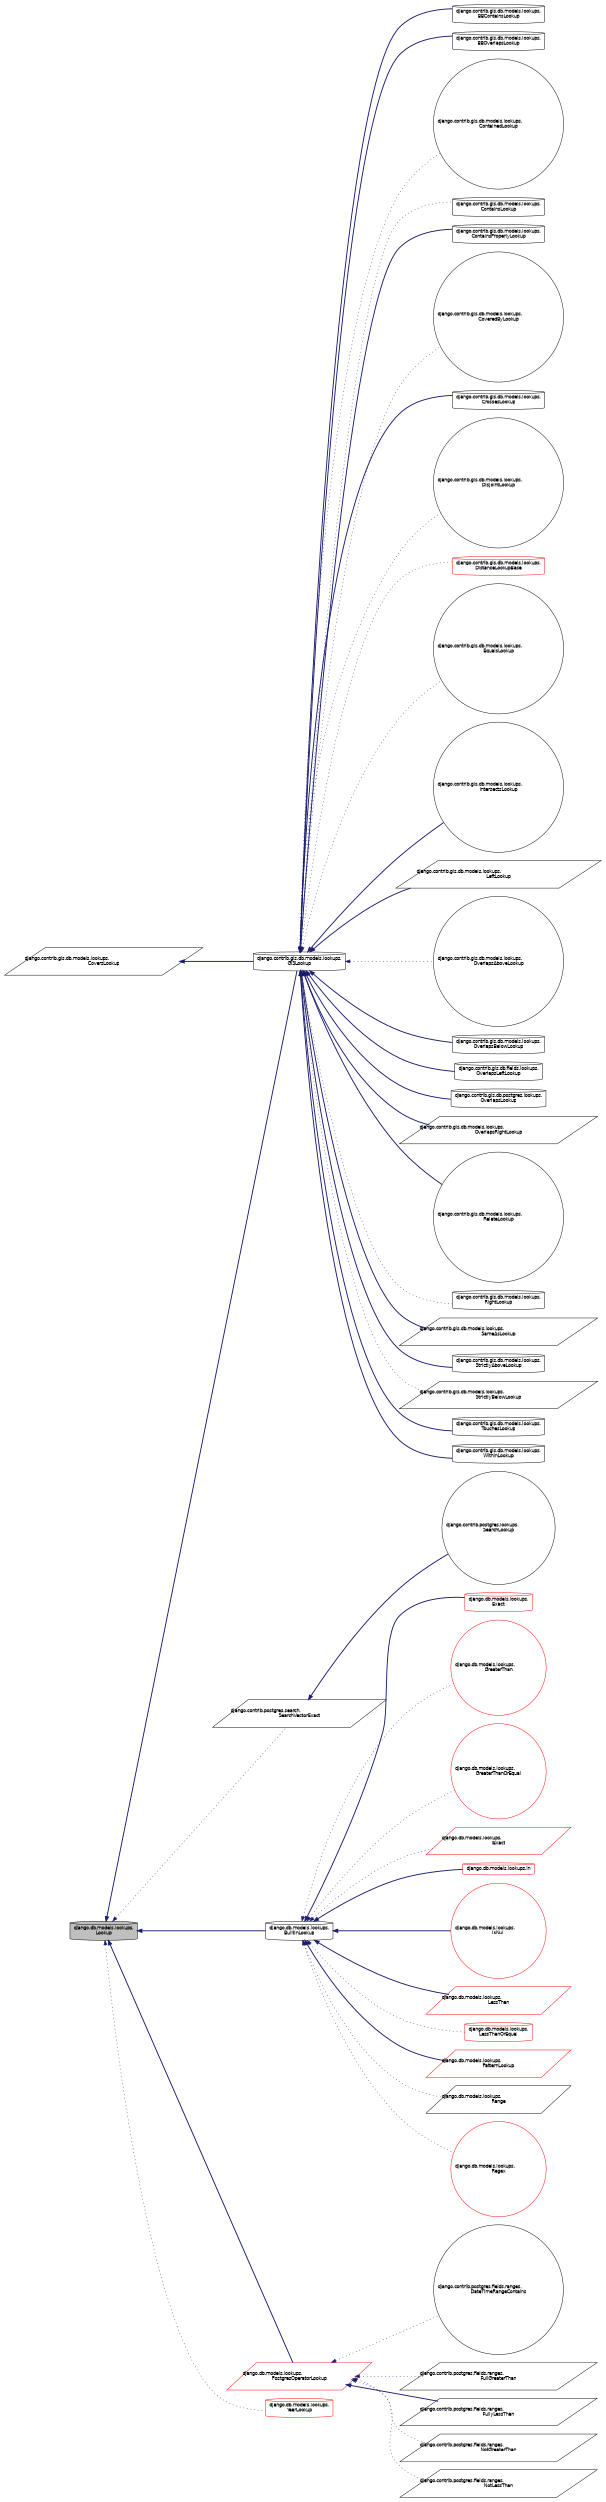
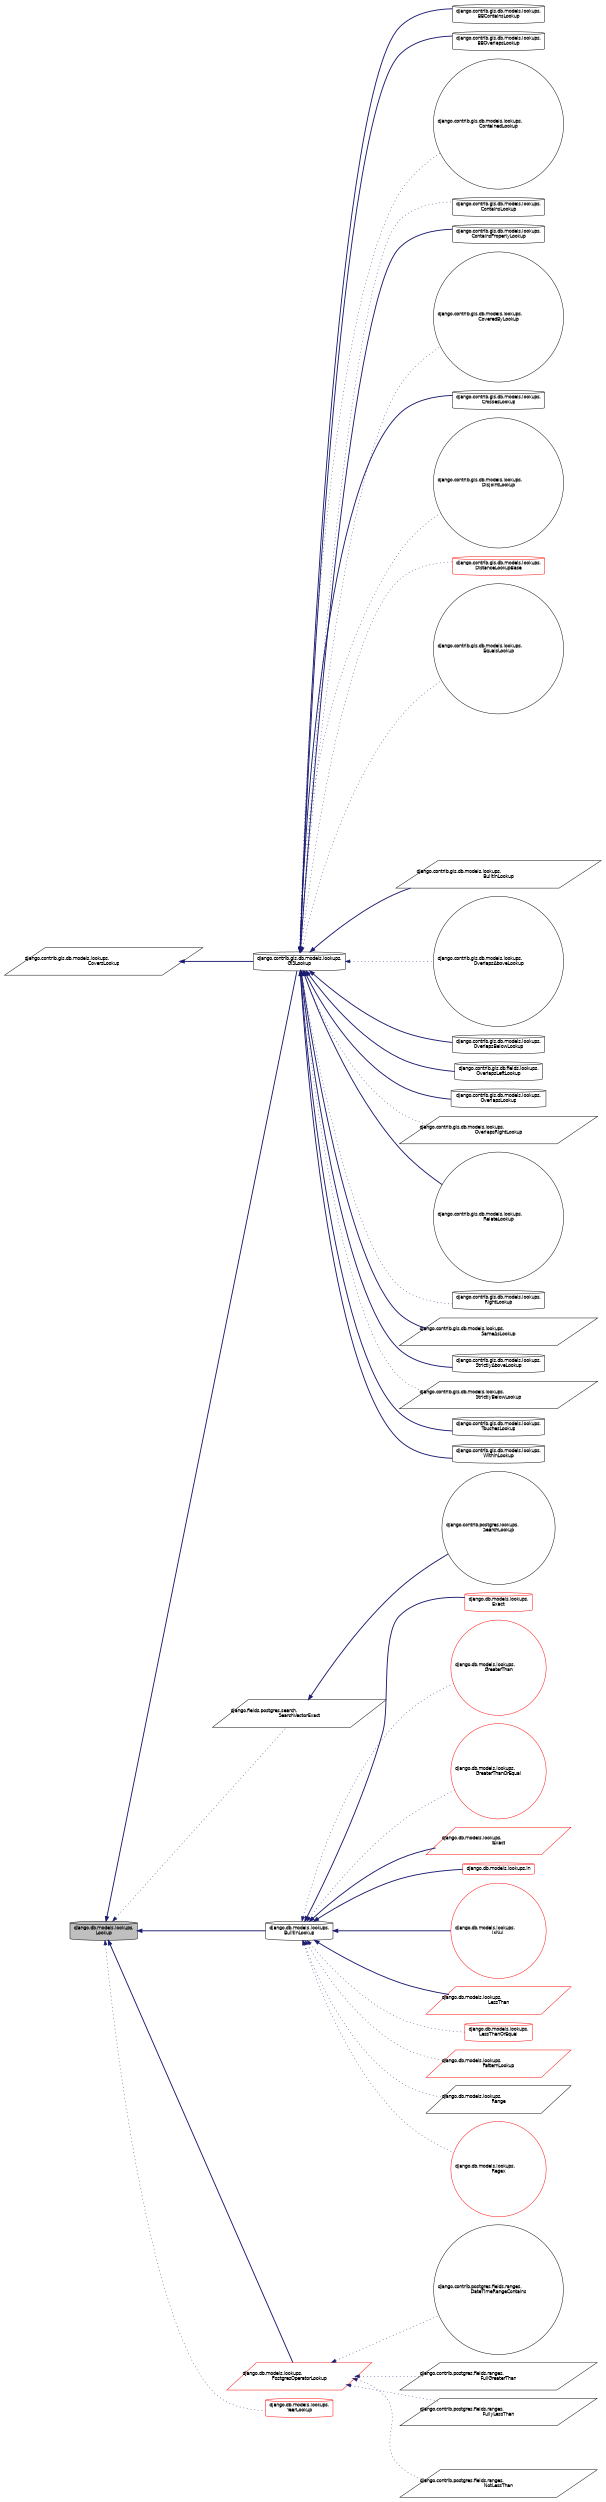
node "django.contrib.gis.db.models.lookups. IntersectsLookup": removed
node "django.contrib.gis.db.models.lookups. LeftLookup": label "django.contrib.gis.db.models.lookups. LeftLookup" -> "django.contrib.gis.db.models.lookups. BuiltinLookup"
edge "django.contrib.gis.db.models.lookups. OverlapsRightLookup" -> "django.contrib.gis.db.models.lookups. GISLookup": style bold -> dotted
node "django.contrib.gis.db.postgres.lookups. OverlapsLookup": label "django.contrib.gis.db.postgres.lookups. OverlapsLookup" -> "django.contrib.gis.db.models.lookups. OverlapsLookup"
node "django.contrib.postgres.search. SearchVectorExact": label "django.contrib.postgres.search. SearchVectorExact" -> "django.fields.postgres.search. SearchVectorExact"
edge "django.db.models.lookups. IExact" -> "django.db.models.lookups. BuiltinLookup": style dotted -> bold
edge "django.db.models.lookups. PatternLookup" -> "django.db.models.lookups. BuiltinLookup": style bold -> dotted
edge "django.contrib.postgres.fields.ranges. FullyLessThan" -> "django.db.models.lookups. PostgresOperatorLookup": style bold -> dotted
node "django.contrib.postgres.fields.ranges. NotGreaterThan": removed
